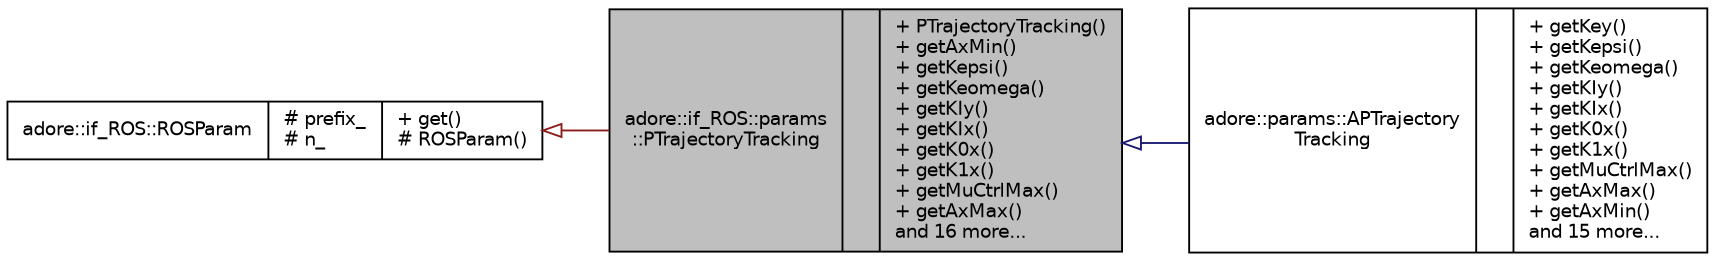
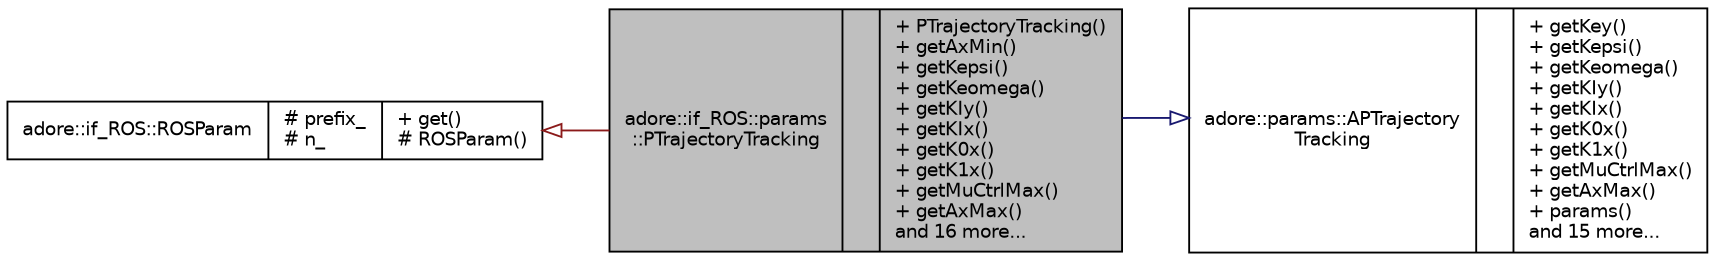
edge "adore::params::APTrajectory" -> "adore::if_ROS::params": reversed
node "adore::params::APTrajectory": text "+ getAxMin()" -> "+ params()"
